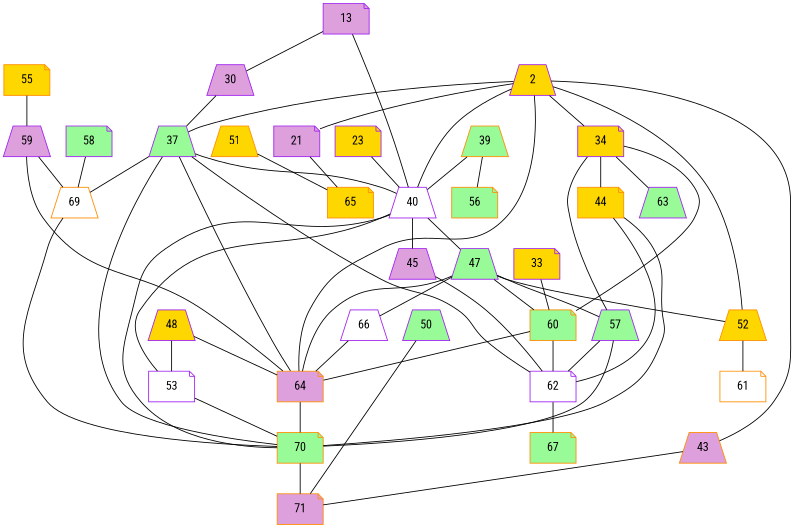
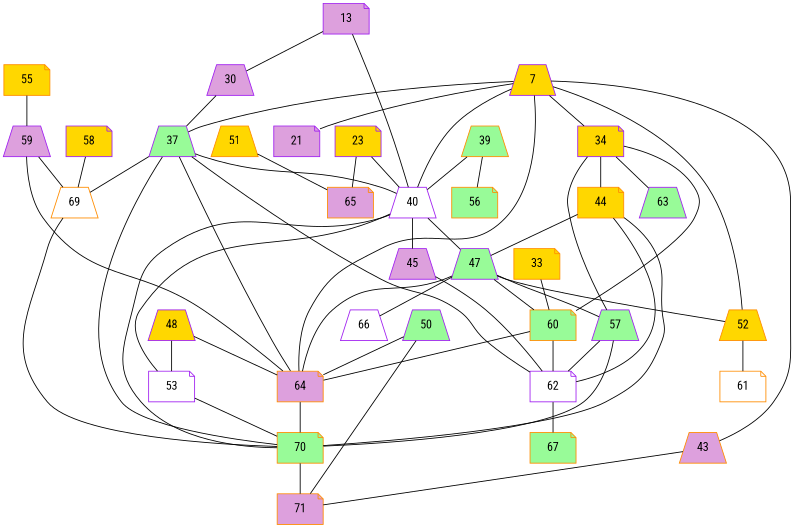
node "2": label "2" -> "7"
node "58": fillcolor palegreen -> gold
edge "21" -- "65": now "23" -- "65"
node "65": fillcolor gold -> plum
edge "44" -- "47": added
node "33": color purple -> darkorange
edge "66" -- "64": now "50" -- "64"
